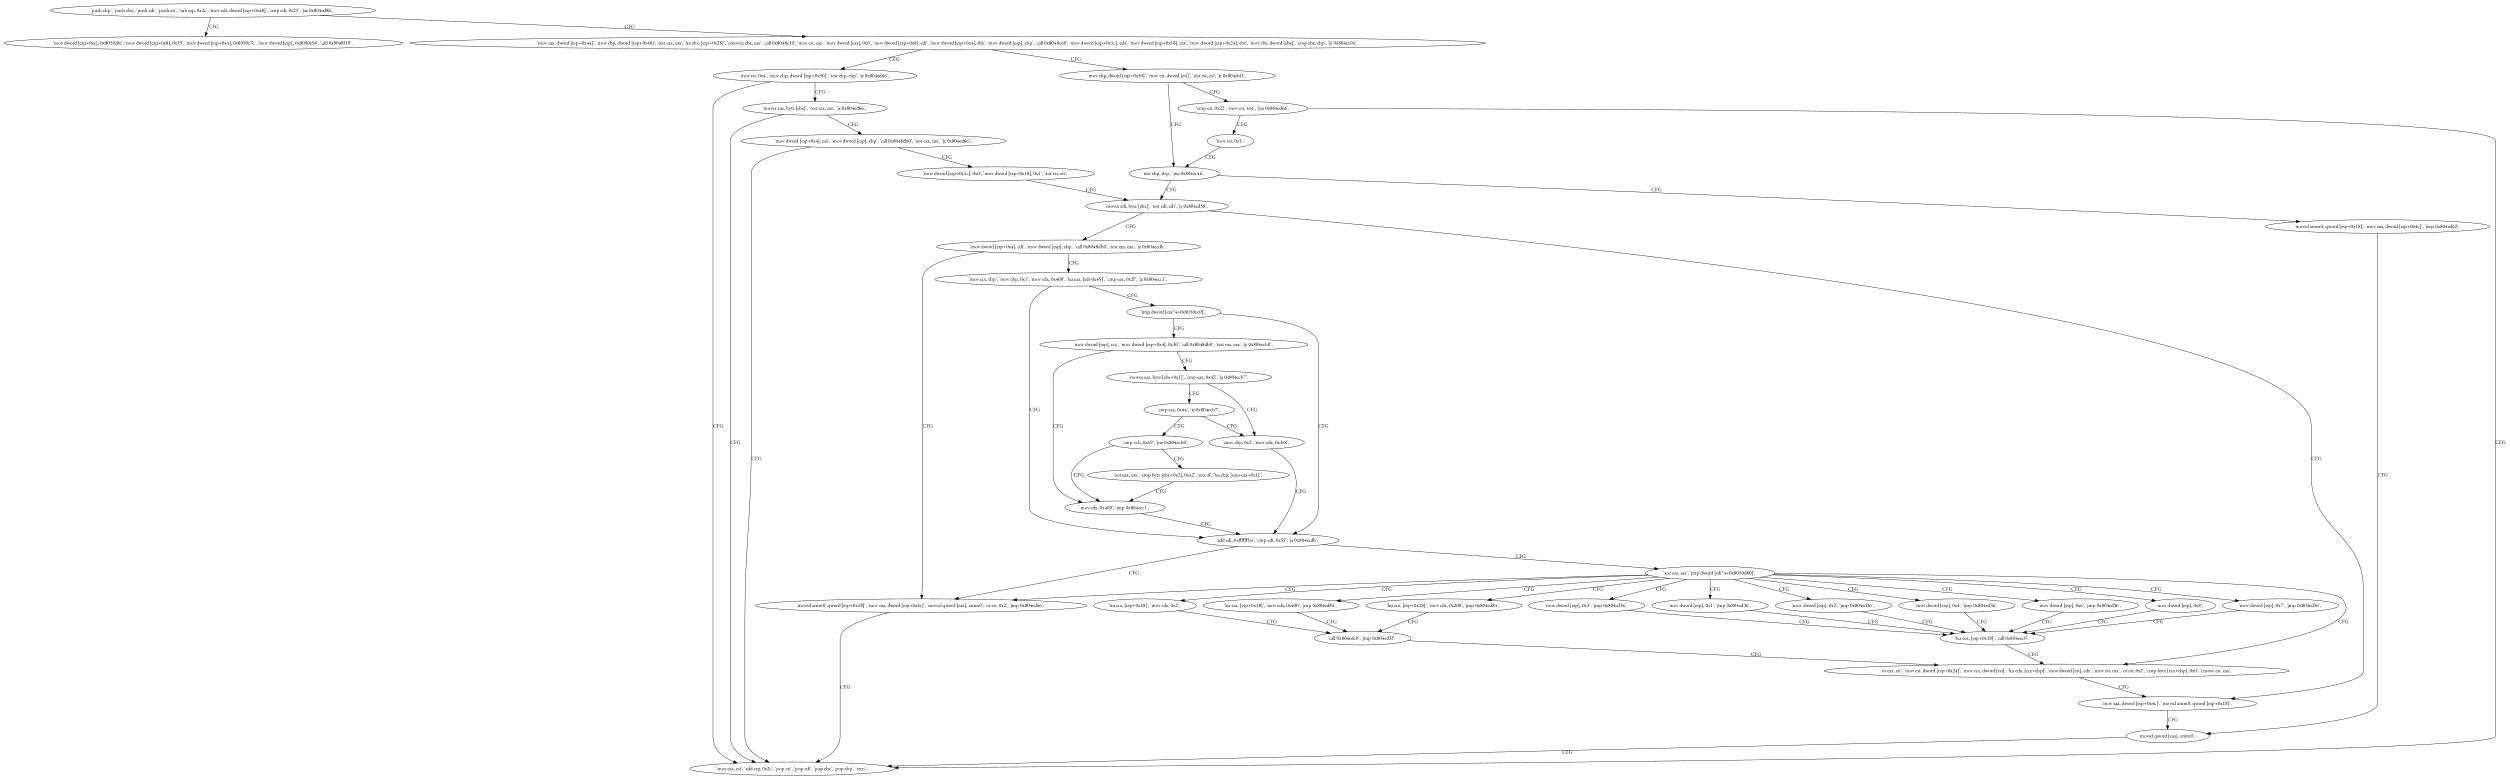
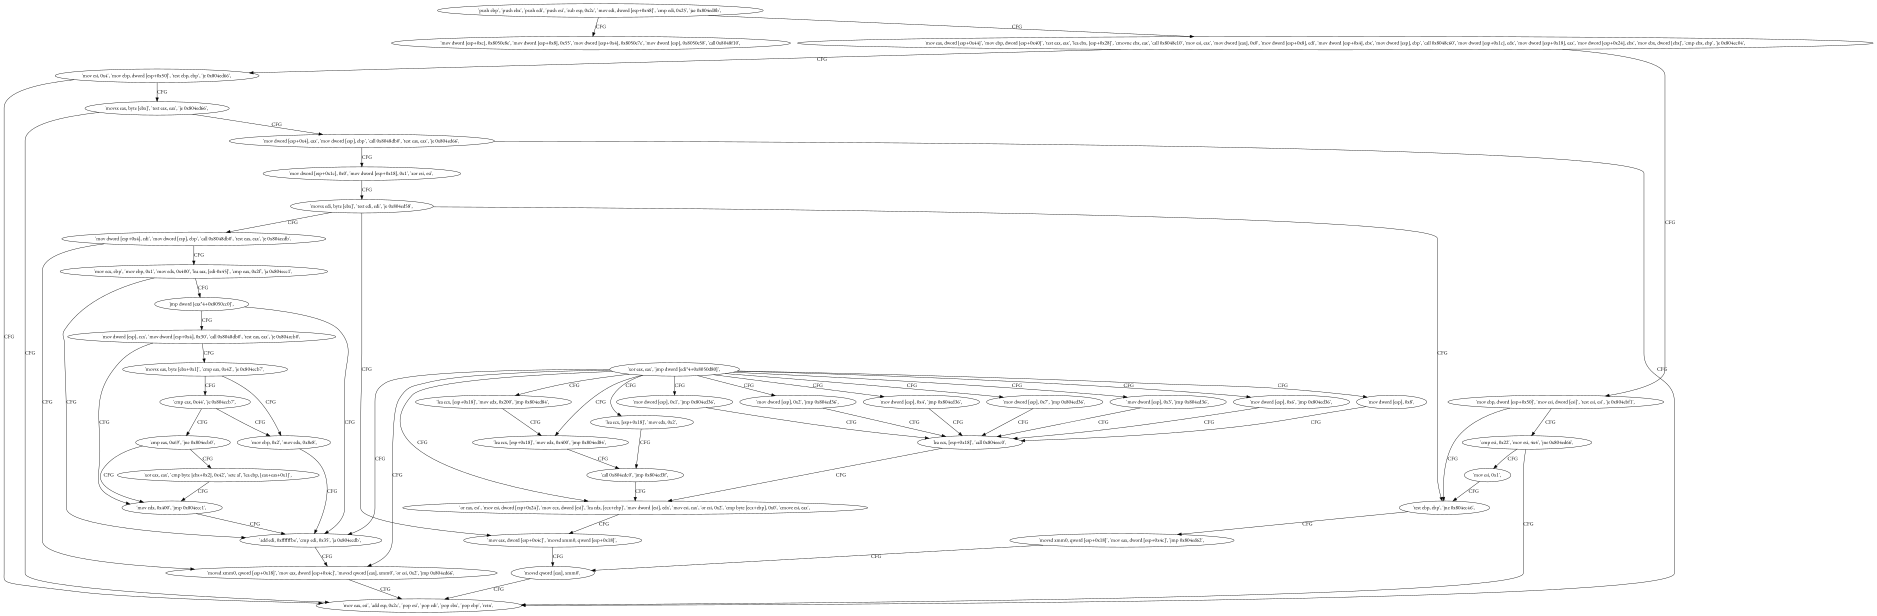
edge "'test ebp, ebp', 'jne 0x804ec46'," -> "'movsx edi, byte [ebx]', 'test edi, edi', 'je 0x804ed58',": reversed
node "'cmp ecb, 0x69', 'jne 0x804ecb0',": label "'cmp ecb, 0x69', 'jne 0x804ecb0'," -> "'cmp eax, 0x69', 'jne 0x804ecb0',"
node "'mov ebp, 0x2', 'mov edx, 0x3e8',": label "'mov ebp, 0x2', 'mov edx, 0x3e8'," -> "'mov ebp, 0x2', 'mov edx, 0x8e8',"
edge "'add edi, 0xffffffbe', 'cmp edi, 0x35', 'ja 0x804ecdb'," -> "'xor eax, eax', 'jmp dword [edi*4+0x8050d80]',": reversed
edge "'lea ecx, [esp+0x18]', 'mov edx, 0x200', 'jmp 0x804ed84'," -> "'call 0x804edc0', 'jmp 0x804ed3f',": now "'lea ecx, [esp+0x18]', 'mov edx, 0x200', 'jmp 0x804ed84'," -> "'lea ecx, [esp+0x18]', 'mov edx, 0x400', 'jmp 0x804ed84',"
